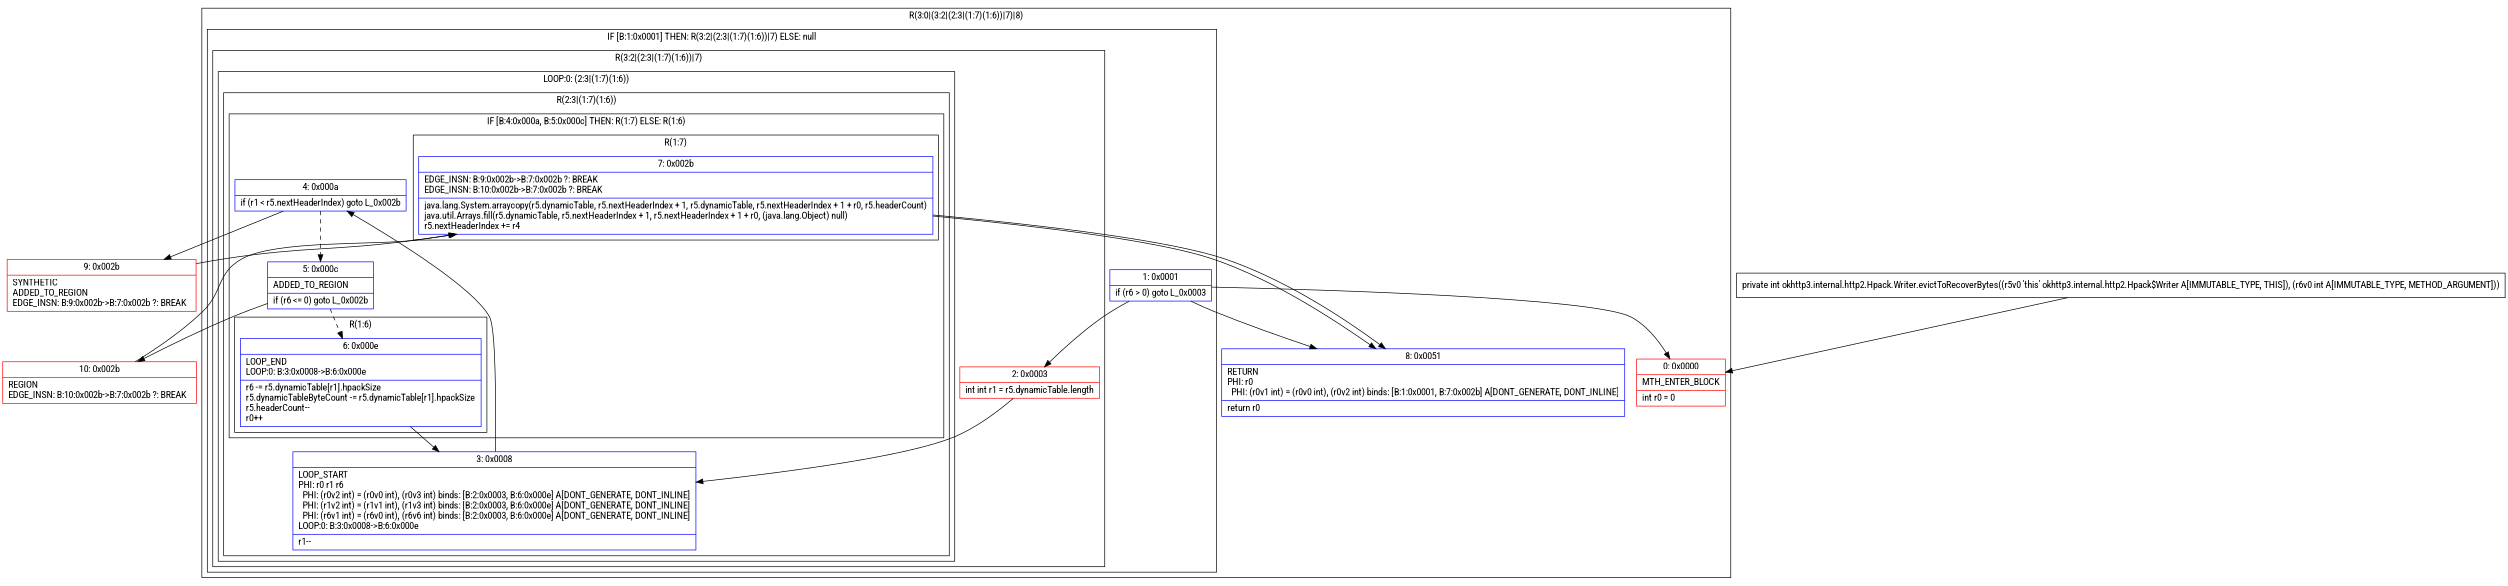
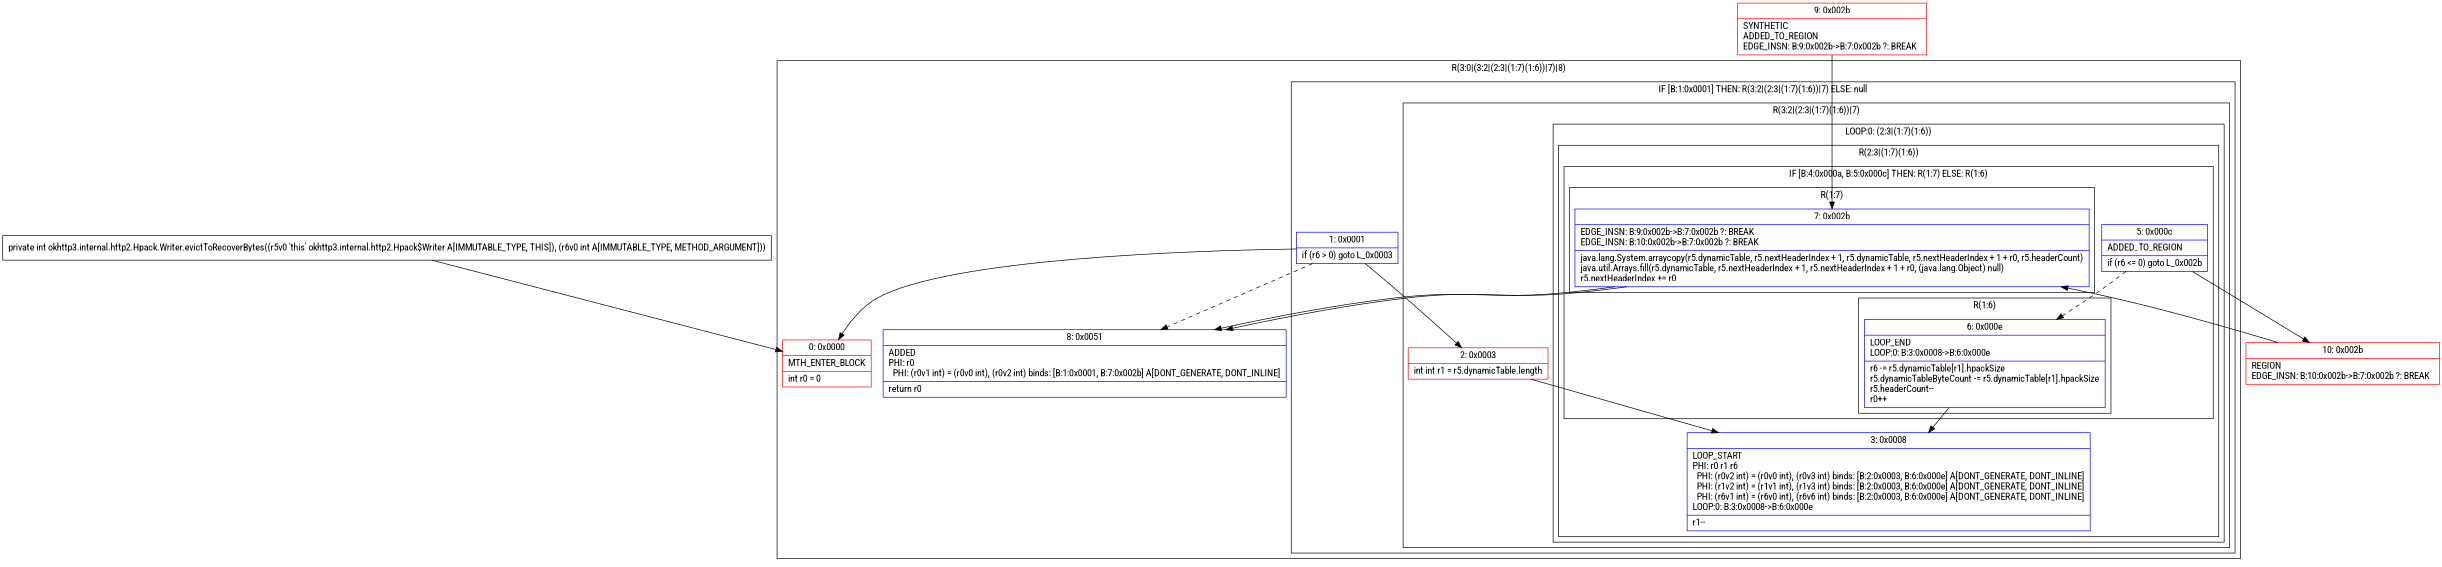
node "4: 0x000a": removed
node "7: 0x002b": text "r5.nextHeaderIndex += r4" -> "r5.nextHeaderIndex += r0"
edge "1: 0x0001" -> "8: 0x0051": style solid -> dashed
node "8: 0x0051": text "RETURN" -> "ADDED"
